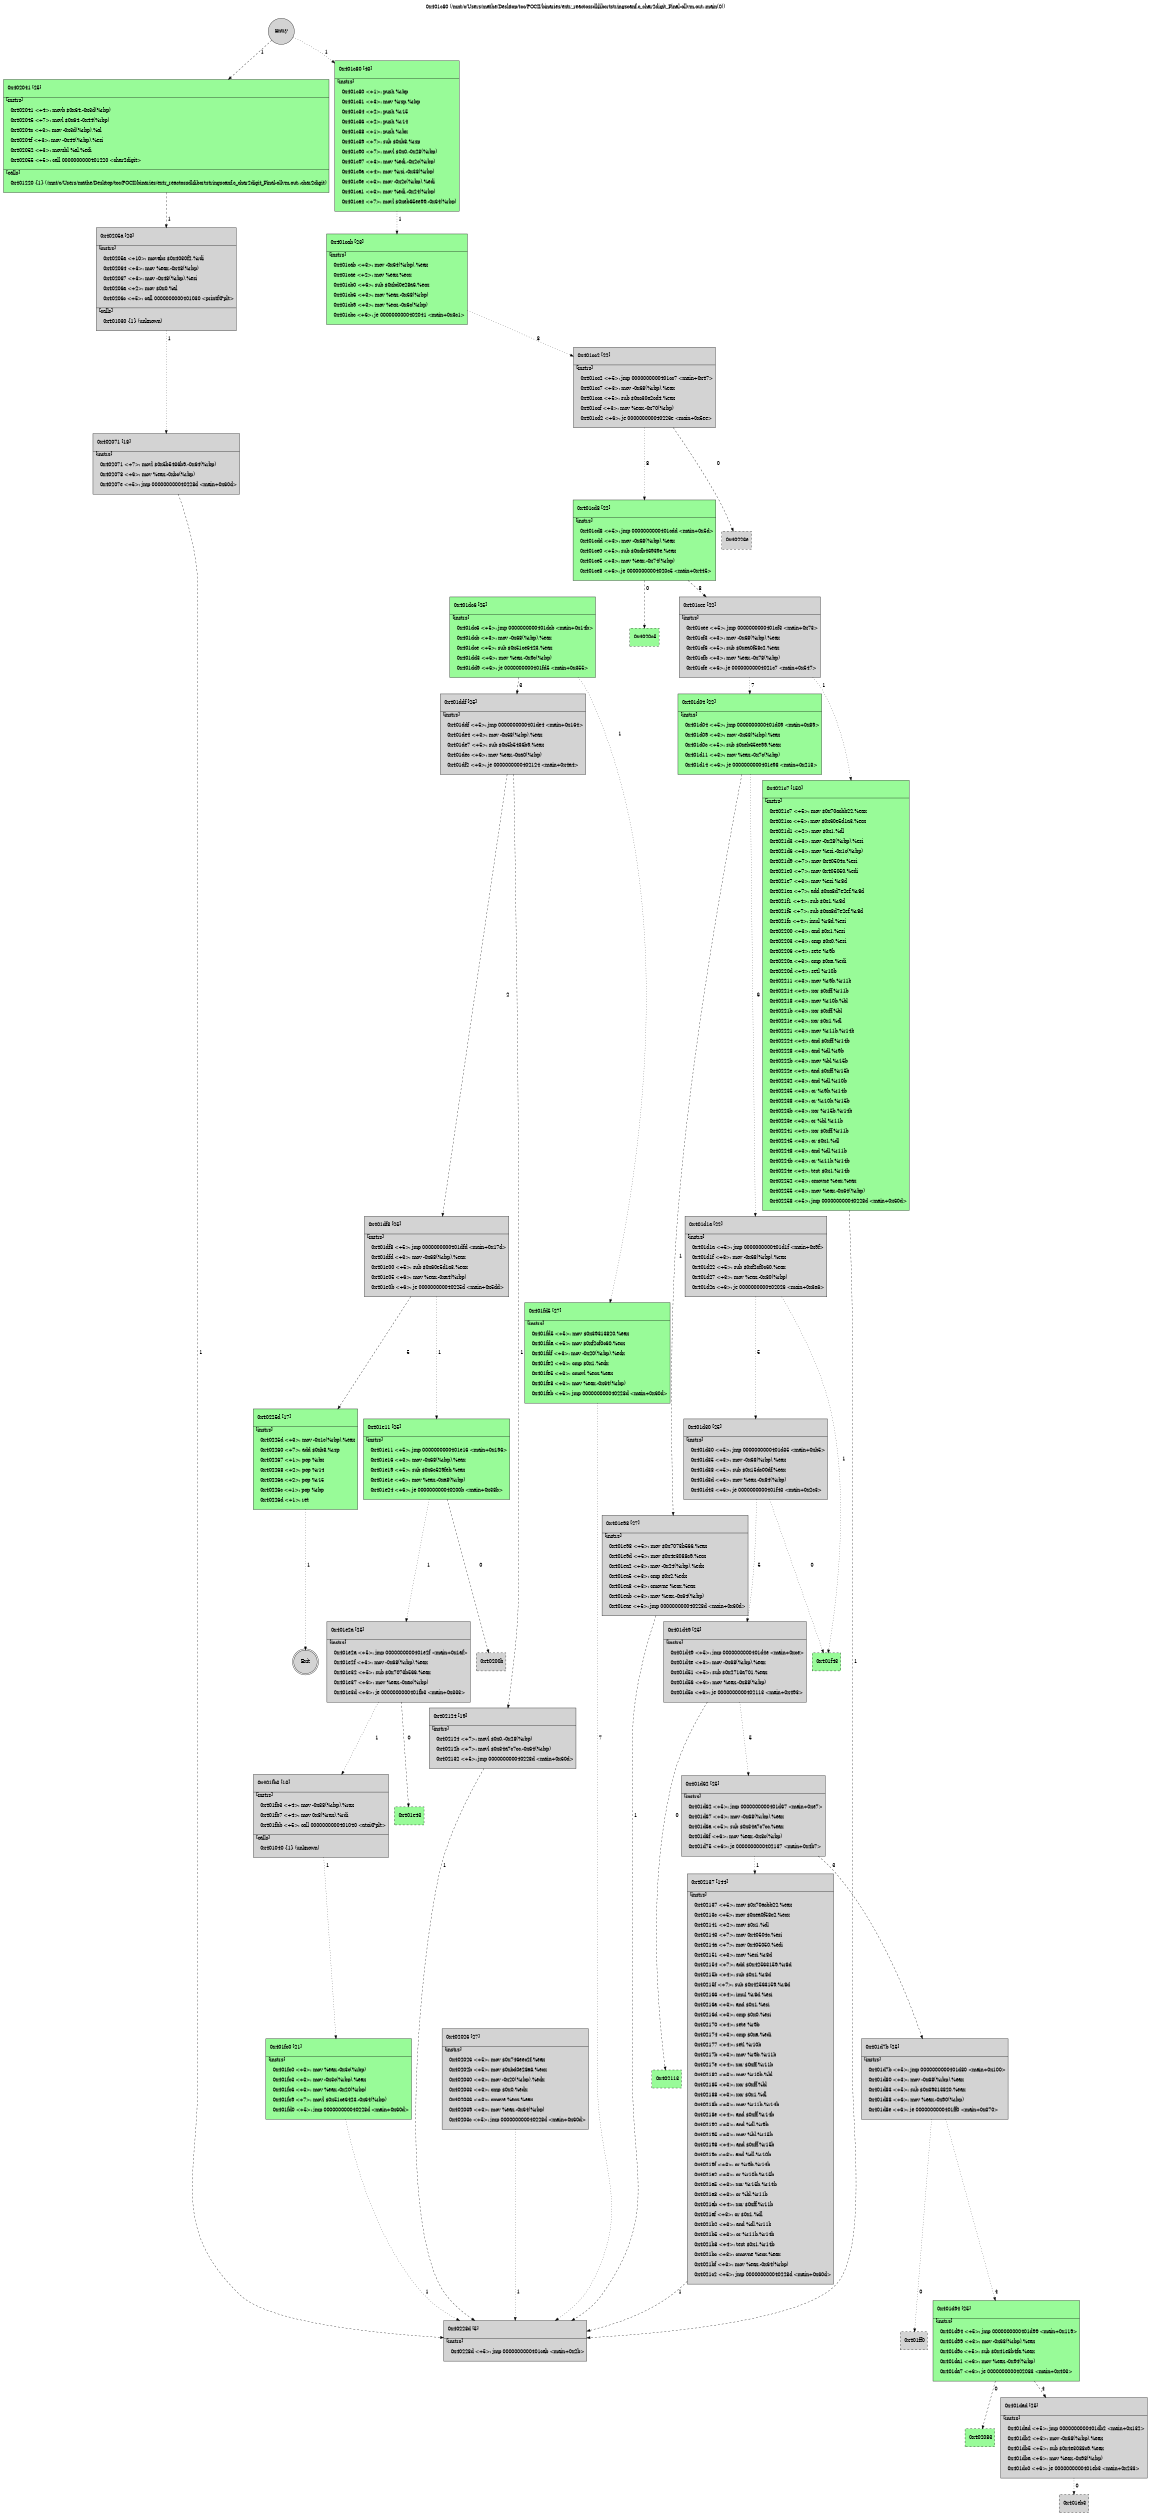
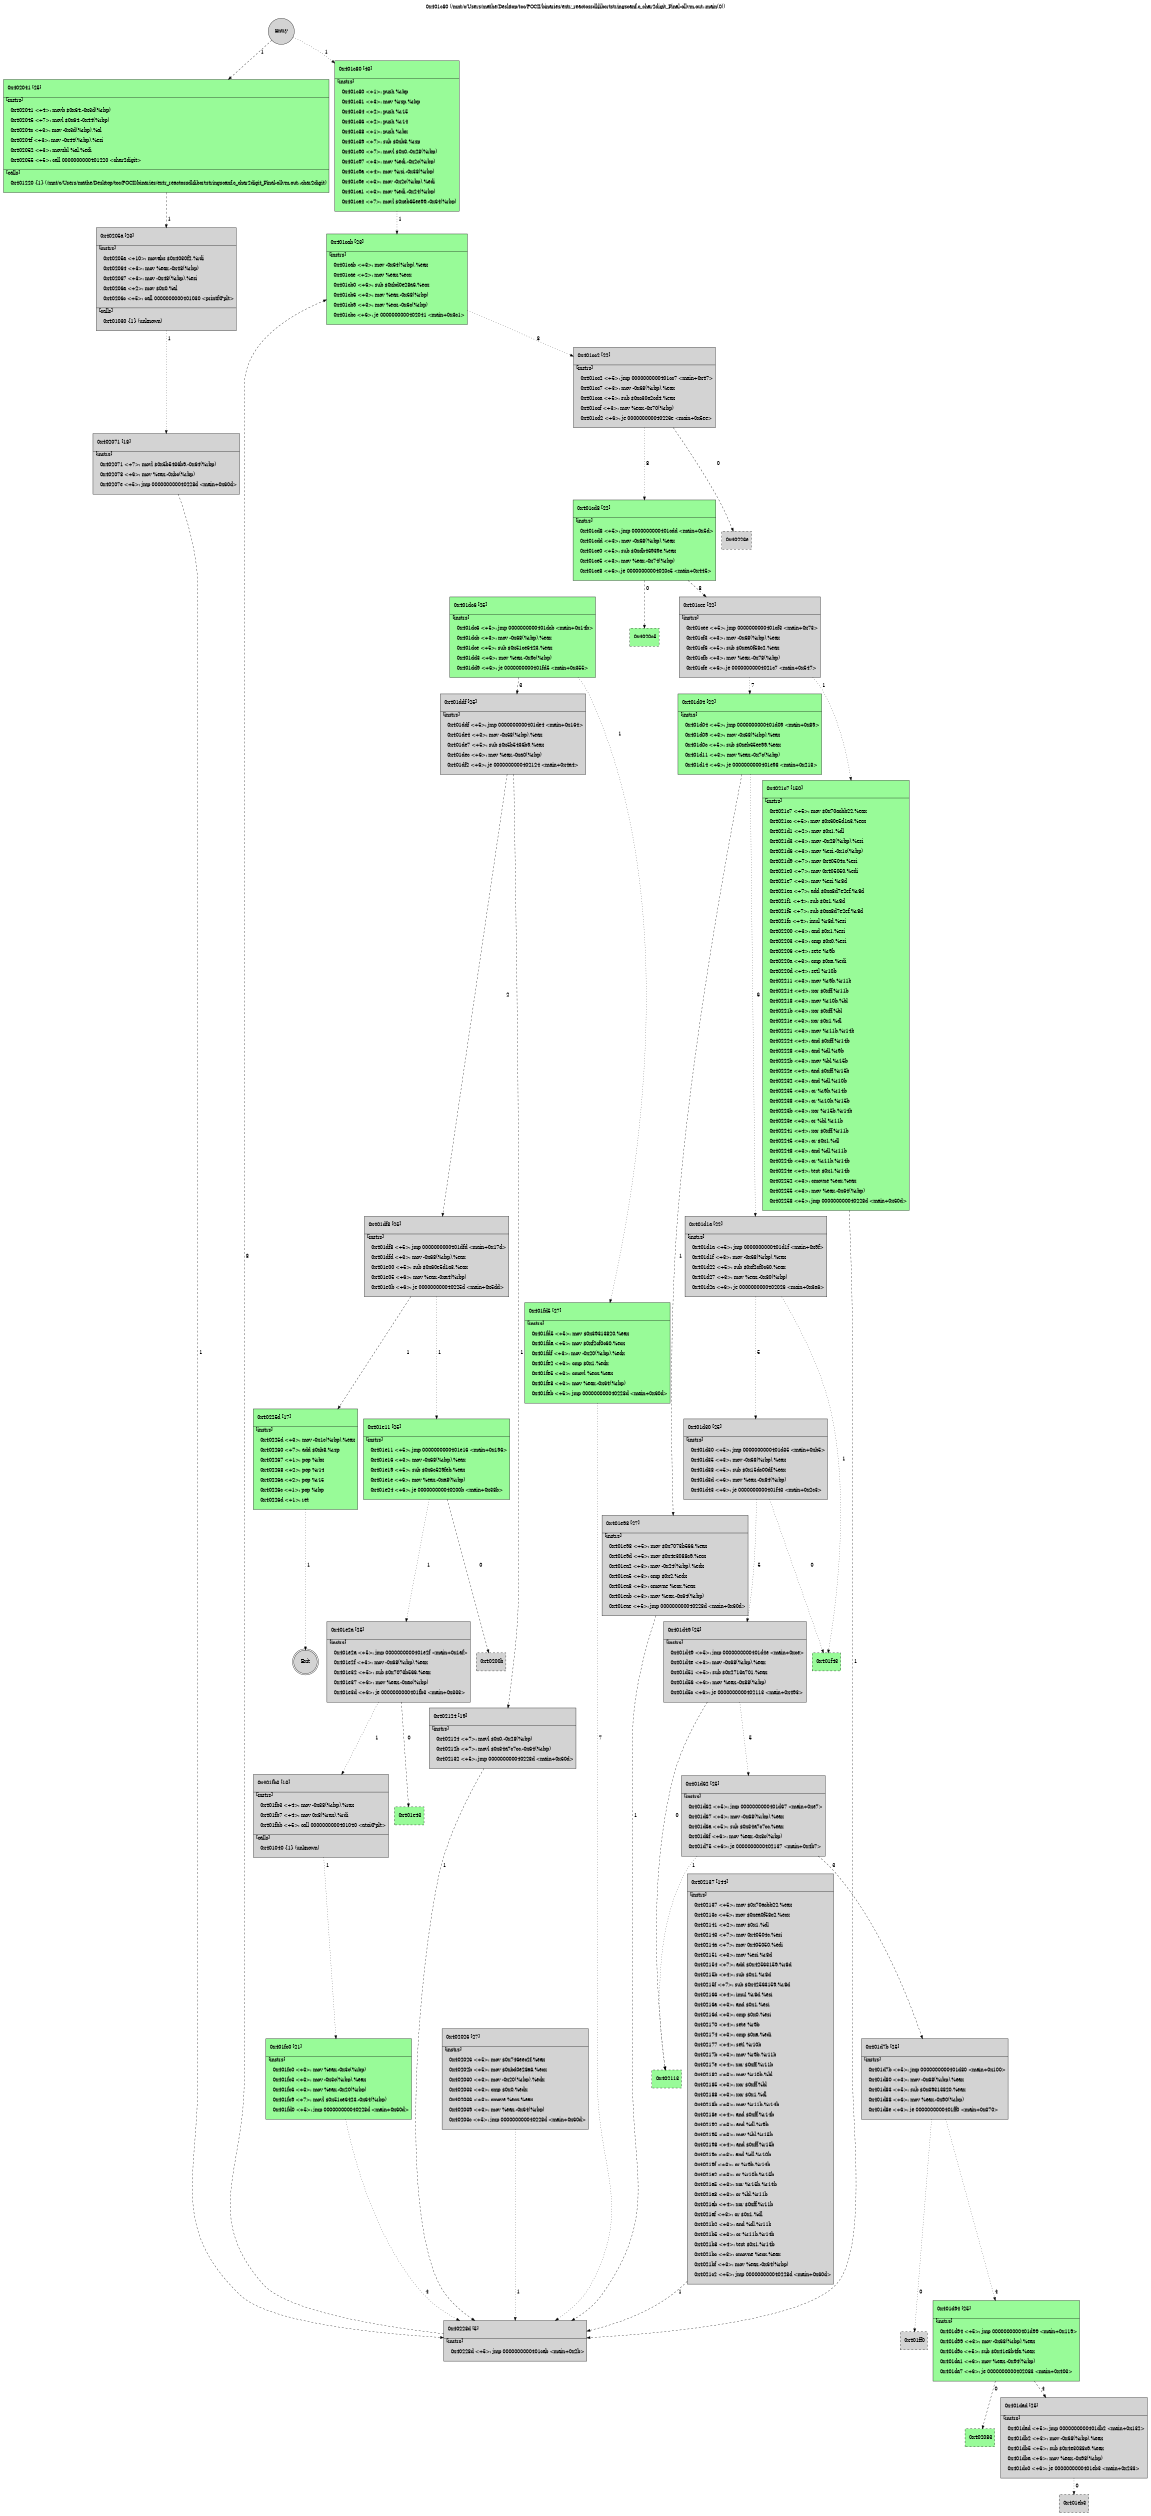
edge "0x401df8 [25]" -> "0x40225d [17]": label " 5" -> " 1"
edge "0x40228d [5]" -> "0x401cab [23]": added, label "8"
edge "0x401d62 [25]" -> "0x402137 [144]": now "0x401d62 [25]" -> "0x402113"
edge "0x401fc0 [21]" -> "0x40228d [5]": label " 1" -> " 4"
